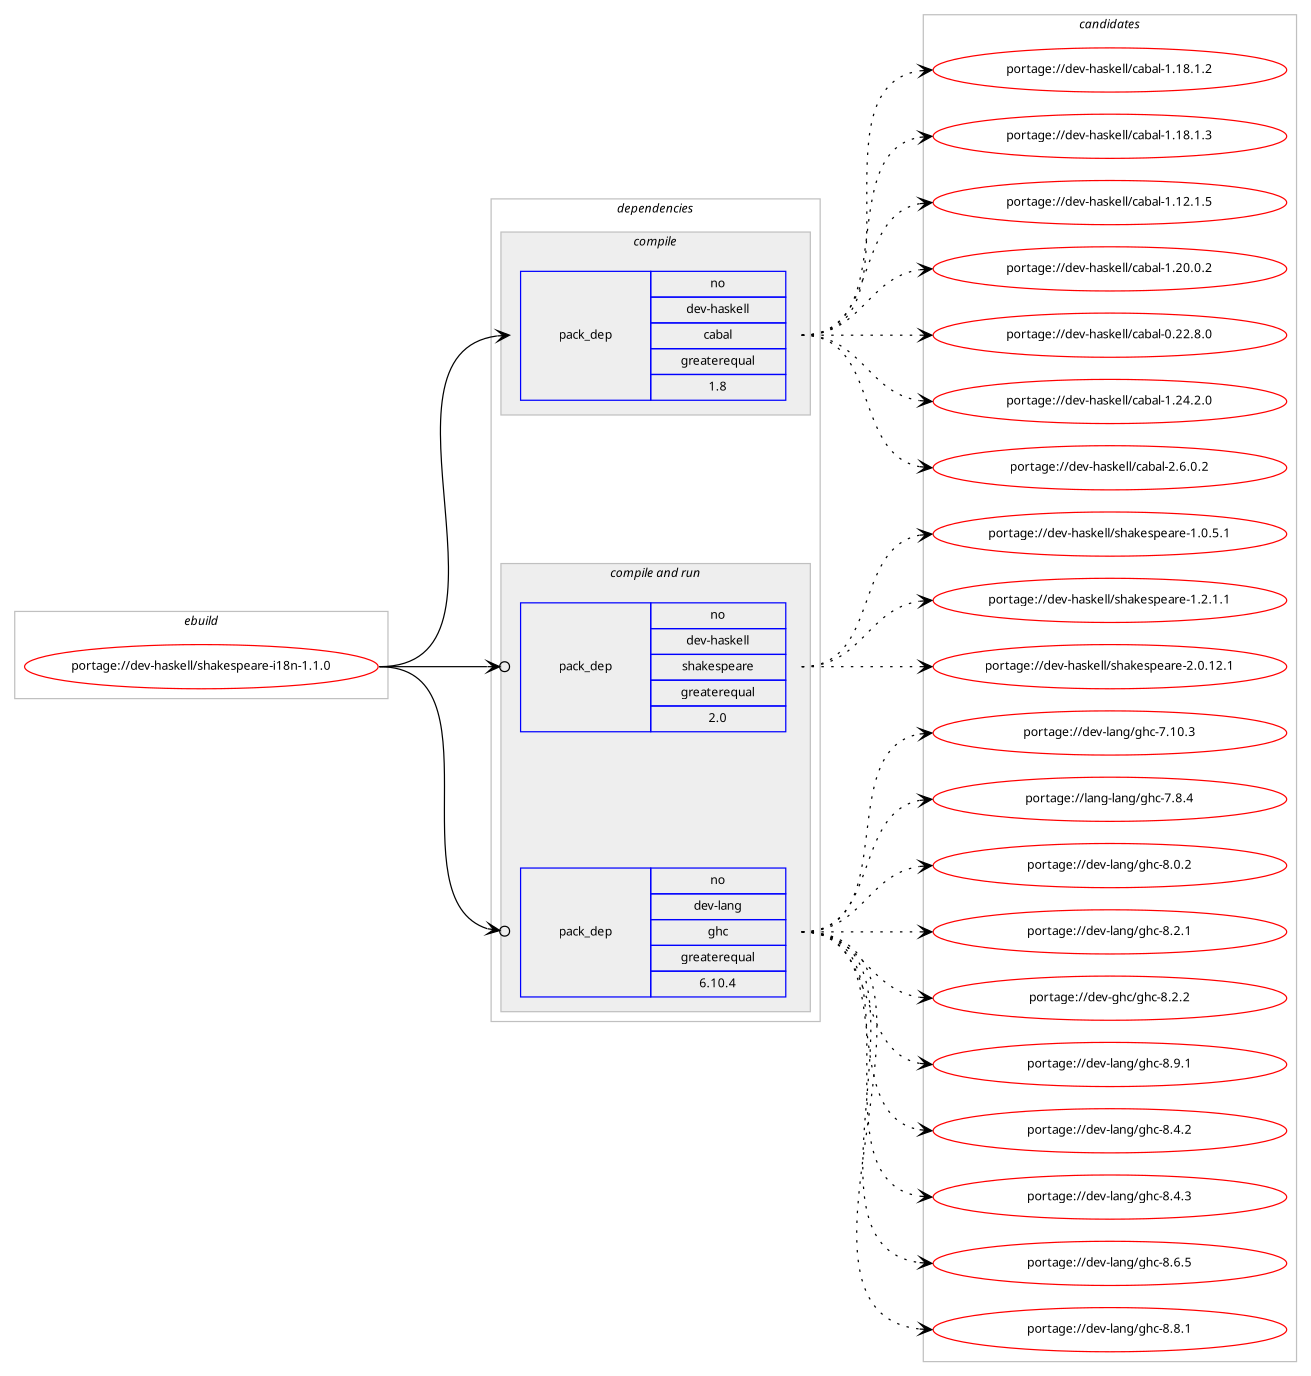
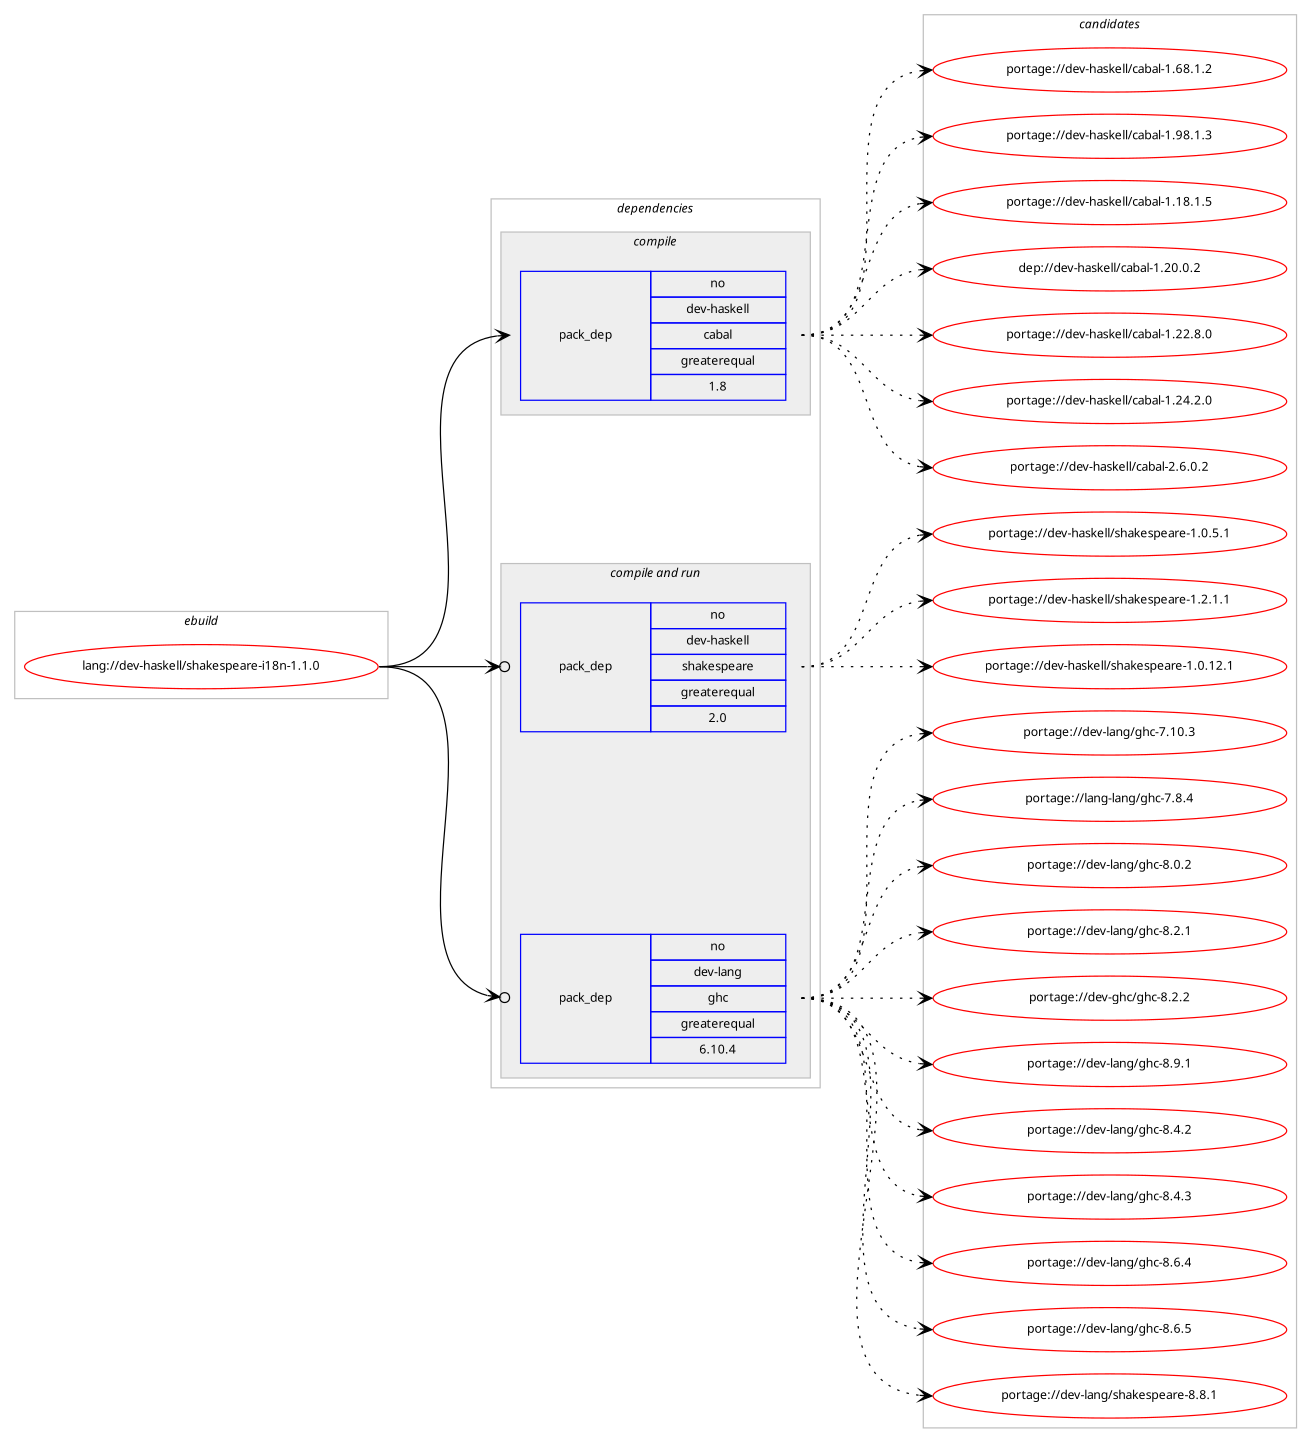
node "portage://dev-haskell/cabal-1.18.1.2": label "portage://dev-haskell/cabal-1.18.1.2" -> "portage://dev-haskell/cabal-1.68.1.2"
node "portage://dev-haskell/cabal-1.18.1.3": label "portage://dev-haskell/cabal-1.18.1.3" -> "portage://dev-haskell/cabal-1.98.1.3"
node "portage://dev-haskell/cabal-1.12.1.5": label "portage://dev-haskell/cabal-1.12.1.5" -> "portage://dev-haskell/cabal-1.18.1.5"
node "portage://dev-haskell/cabal-1.20.0.2": label "portage://dev-haskell/cabal-1.20.0.2" -> "dep://dev-haskell/cabal-1.20.0.2"
node "portage://dev-haskell/cabal-0.22.8.0": label "portage://dev-haskell/cabal-0.22.8.0" -> "portage://dev-haskell/cabal-1.22.8.0"
node "portage://dev-haskell/shakespeare-i18n-1.1.0": label "portage://dev-haskell/shakespeare-i18n-1.1.0" -> "lang://dev-haskell/shakespeare-i18n-1.1.0"
node "portage://dev-haskell/shakespeare-2.0.12.1": label "portage://dev-haskell/shakespeare-2.0.12.1" -> "portage://dev-haskell/shakespeare-1.0.12.1"
node "portage://dev-lang/ghc-8.6.4": added
node "portage://dev-lang/ghc-8.8.1": label "portage://dev-lang/ghc-8.8.1" -> "portage://dev-lang/shakespeare-8.8.1"
